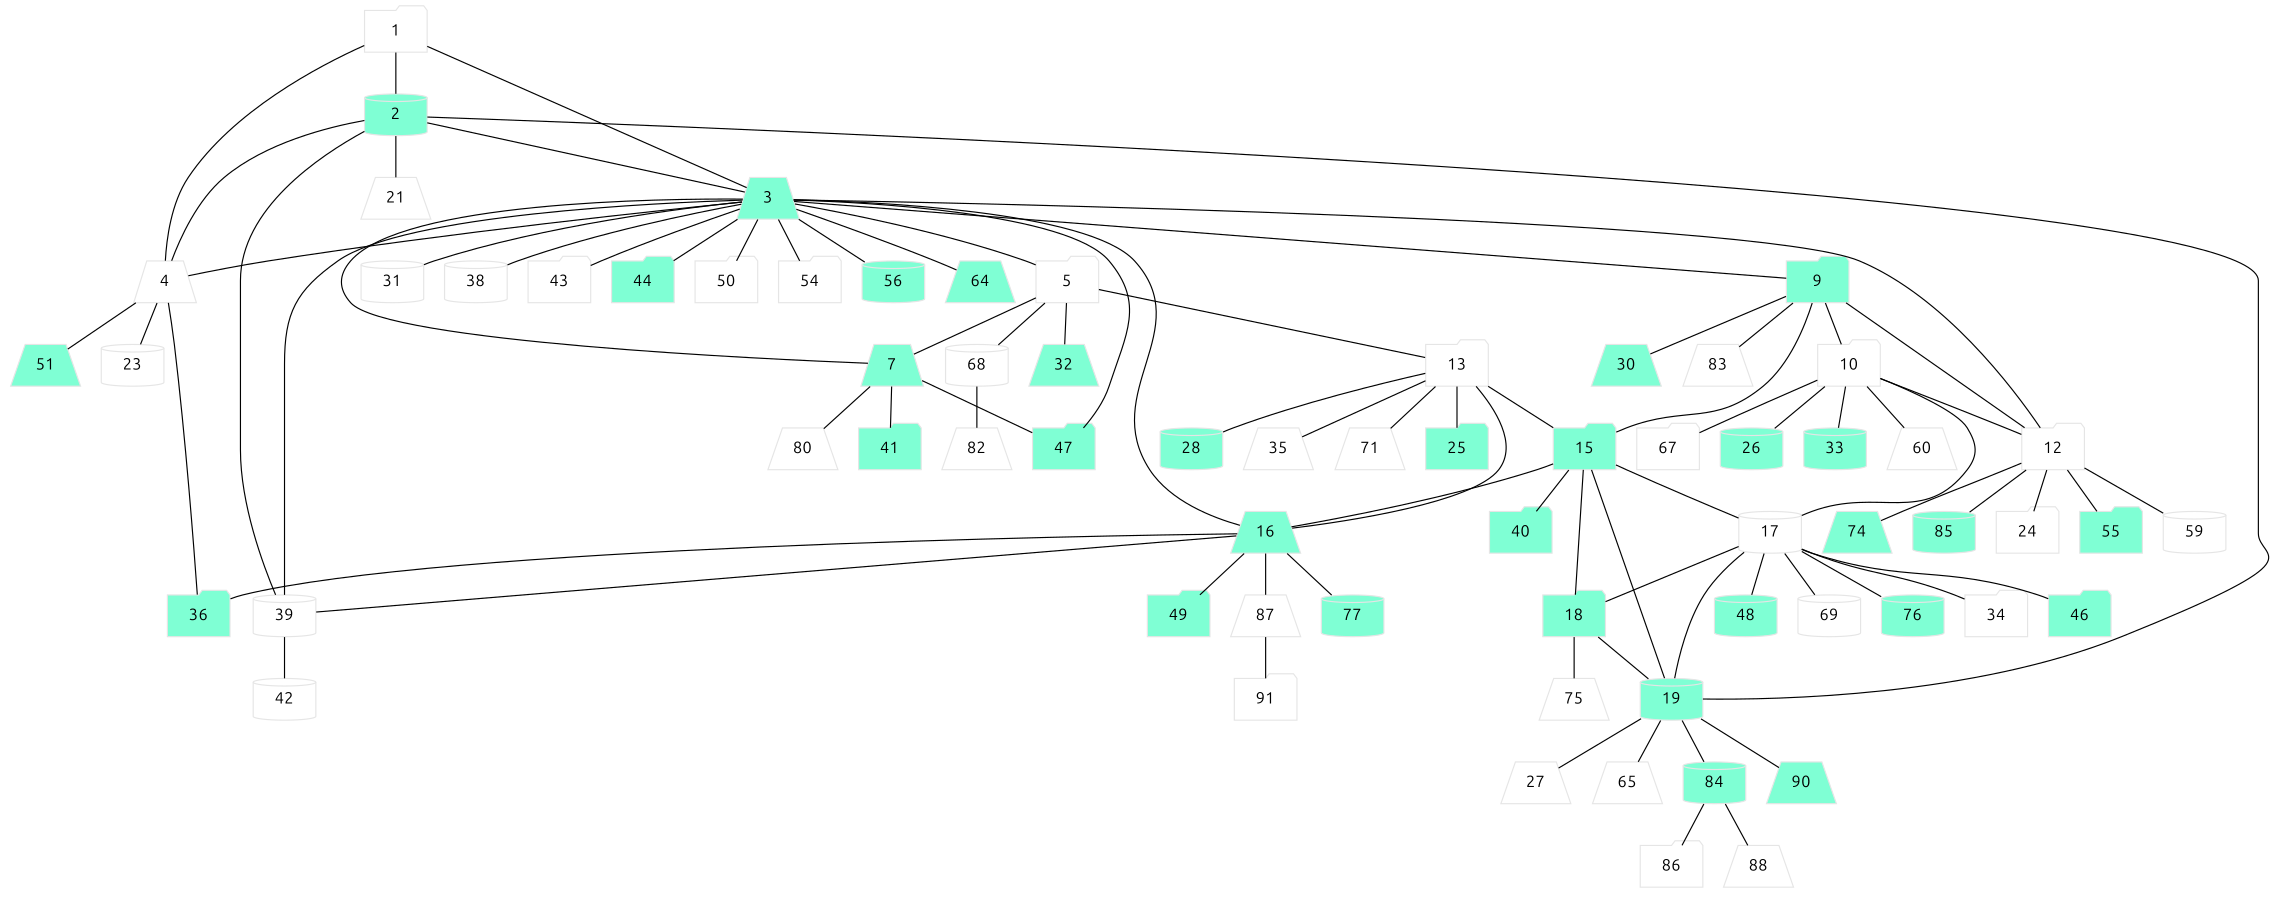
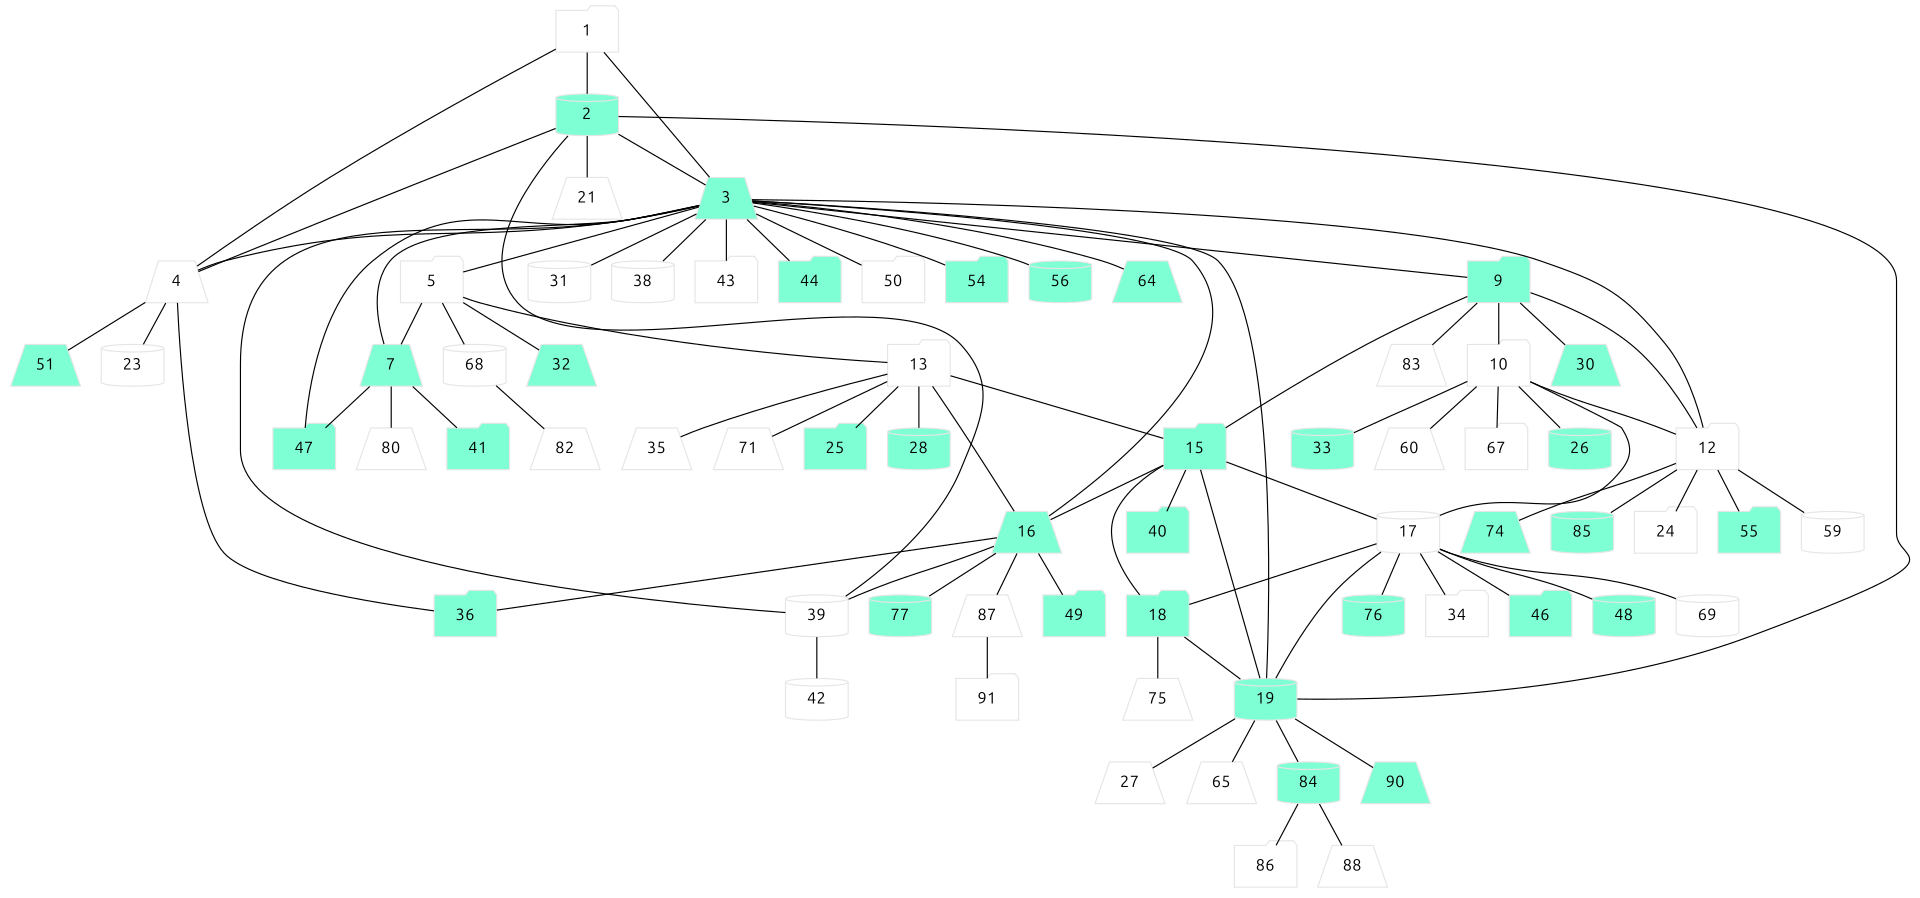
edge "3" -- "19": added
node "54": fillcolor white -> aquamarine
